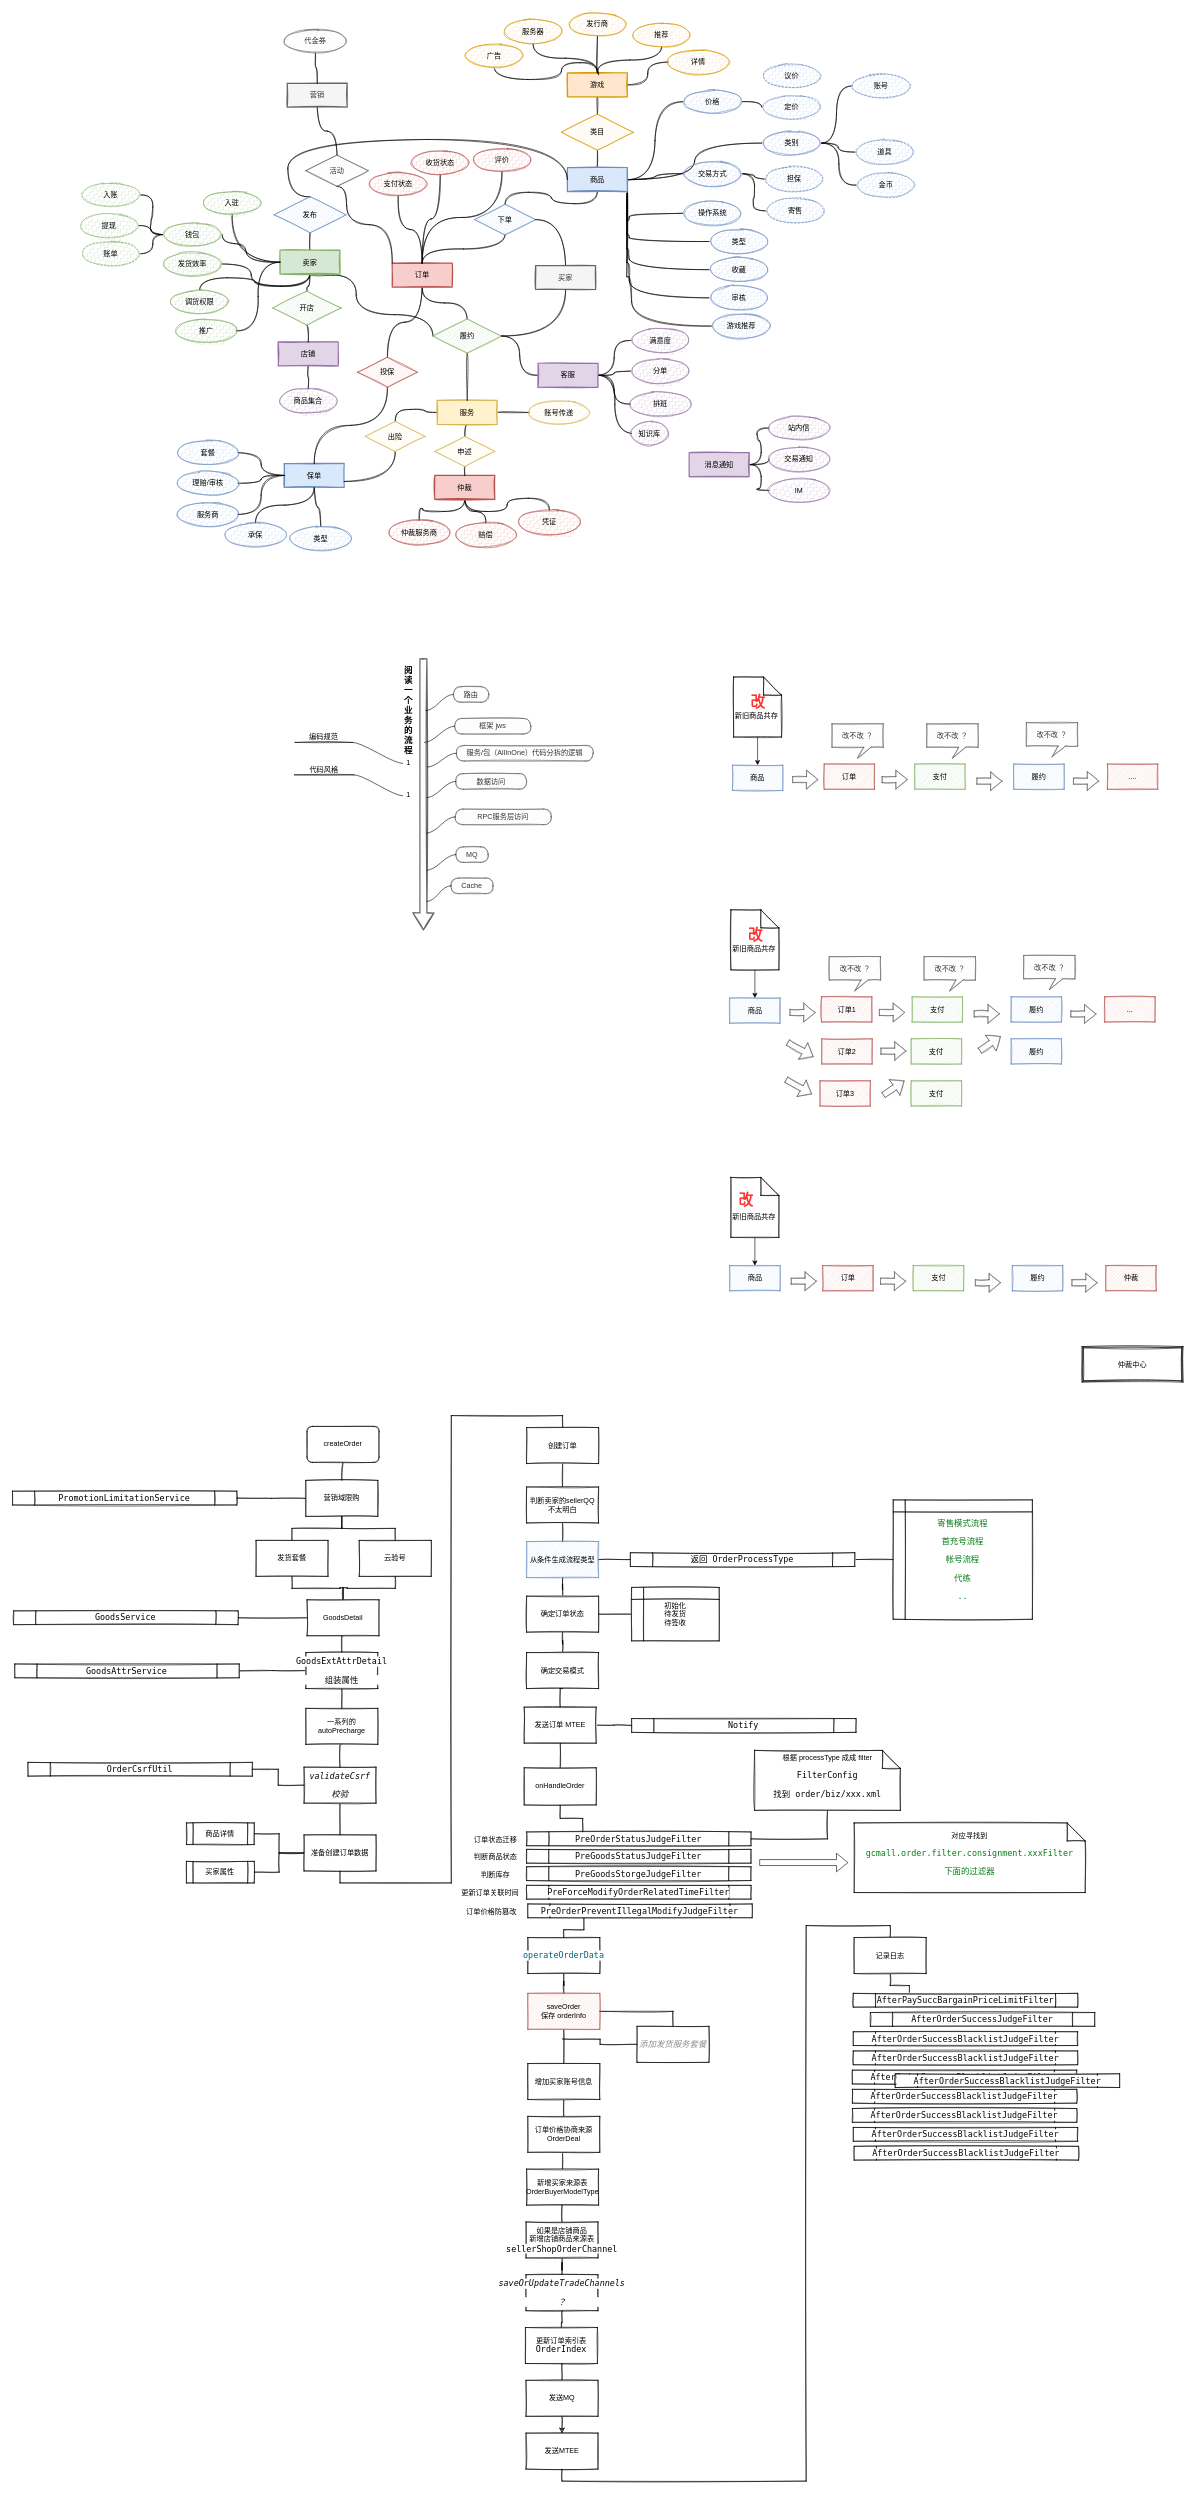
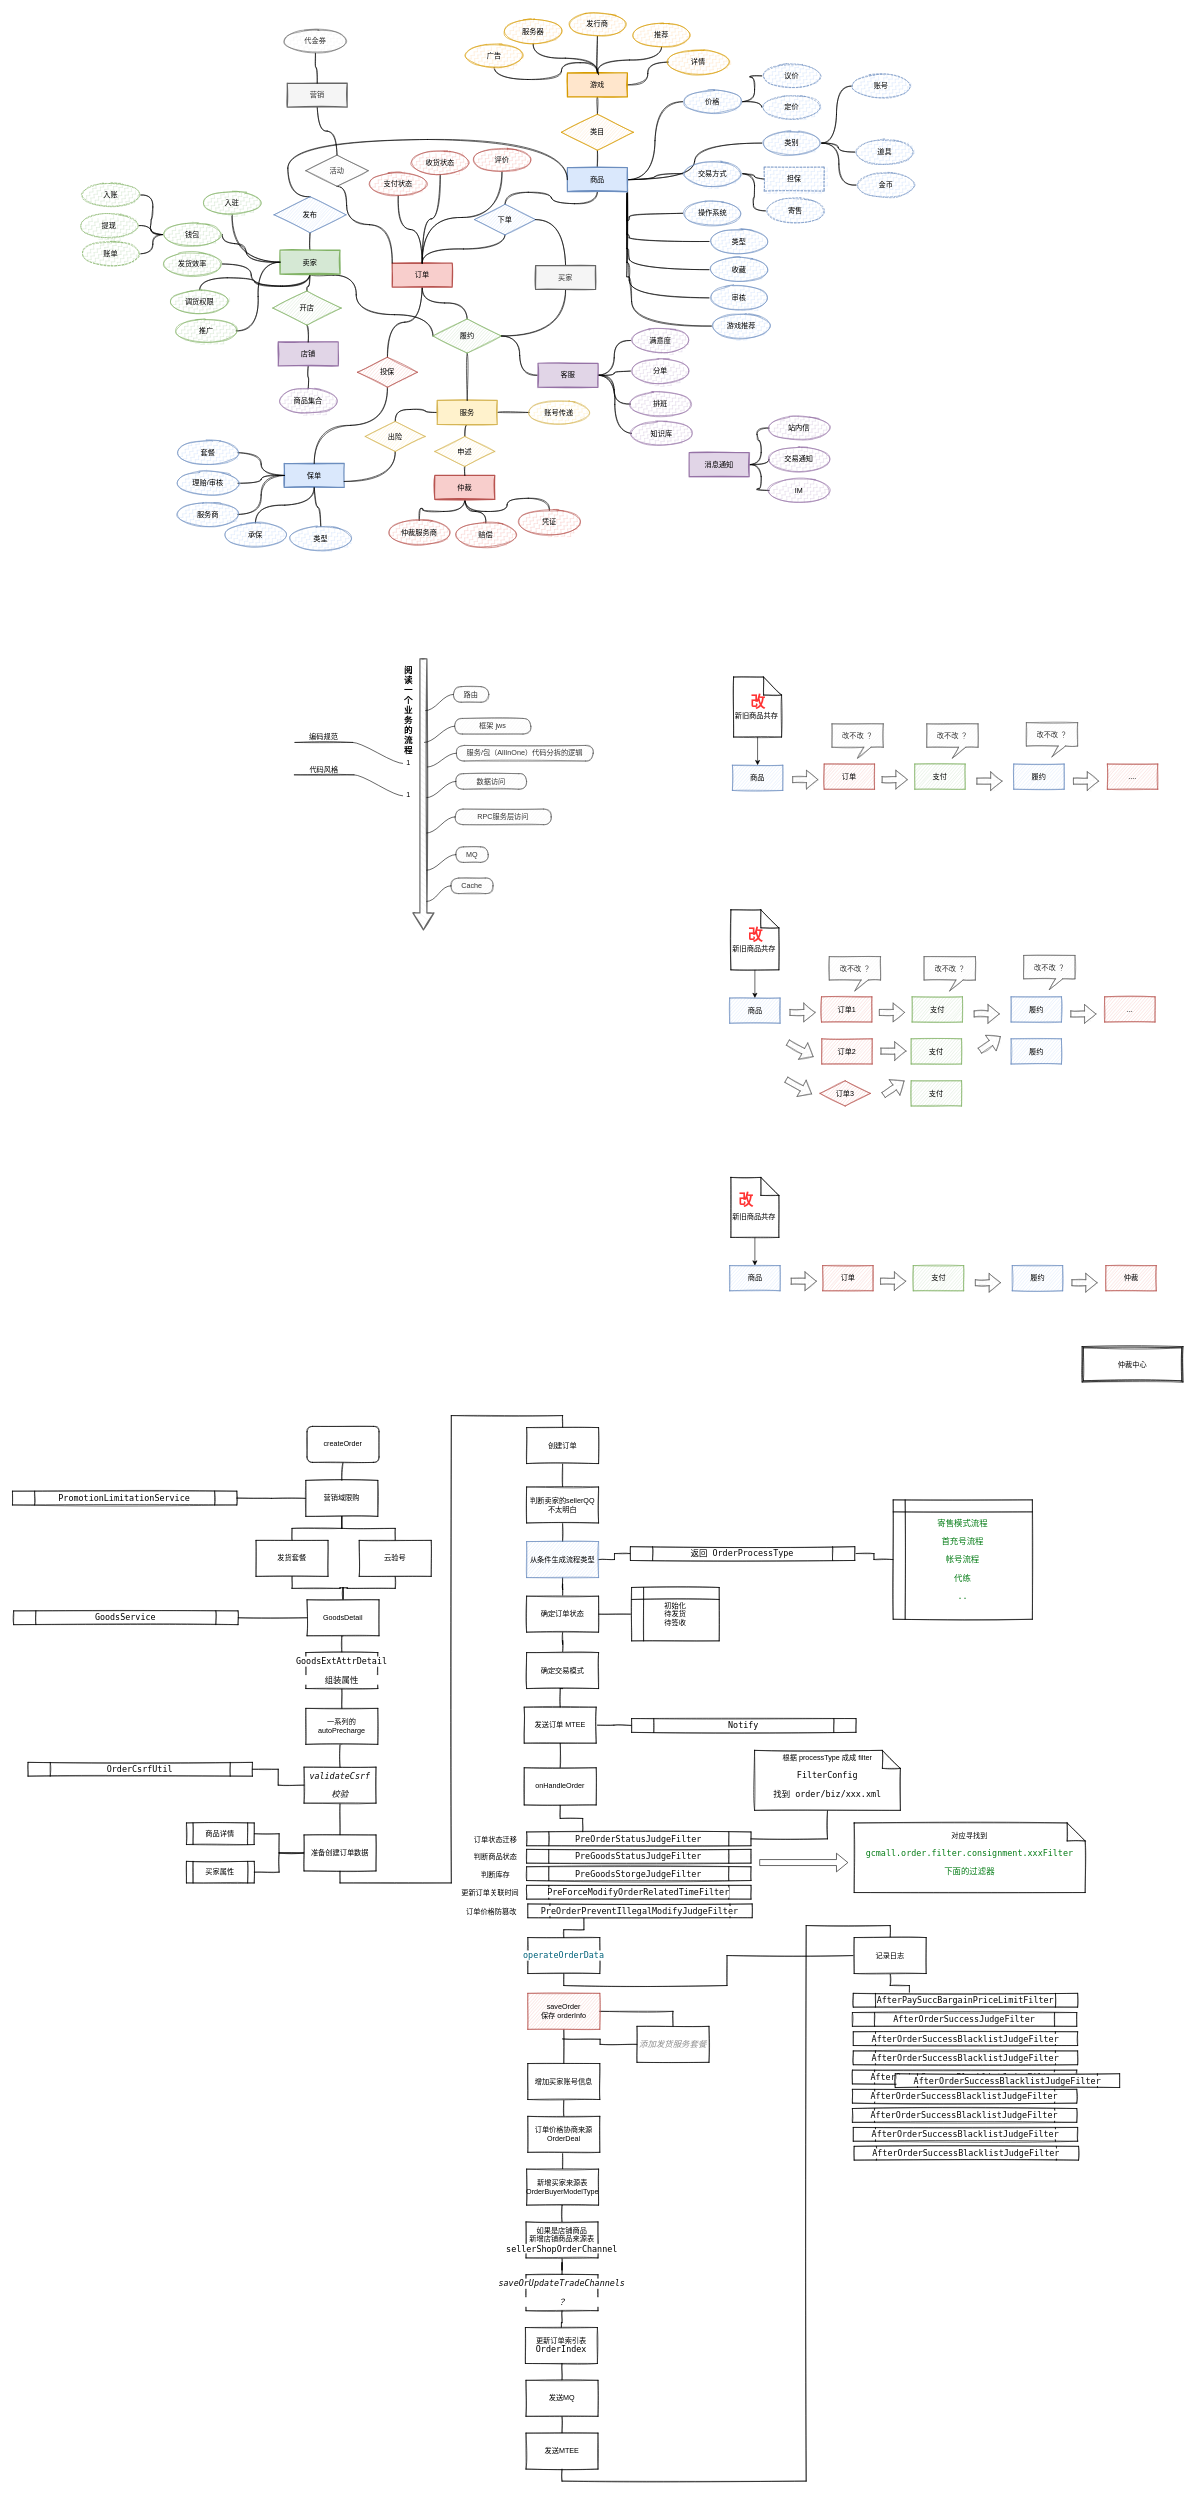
edge "议价" -- "价格": added
node "担保": shape ellipse -> rectangle
node "知识库": size 36x24 -> 60x24
node "订单3": shape rectangle -> diamond
node "返回 OrderProcessType": moved (743, 1560) -> (743, 1554)
node "GoodsAttrService": removed
edge "GoodsExtAttrDetail组装属性" -- "GoodsAttrService": removed
edge "operateOrderData" -- "saveOrder 保存 orderInfo": now "operateOrderData" -- "记录日志"
node "AfterOrderSuccessJudgeFilter": moved (983, 2020) -> (965, 2020)
edge "发送MQ" -> "发送MTEE": arrowhead classic -> none
